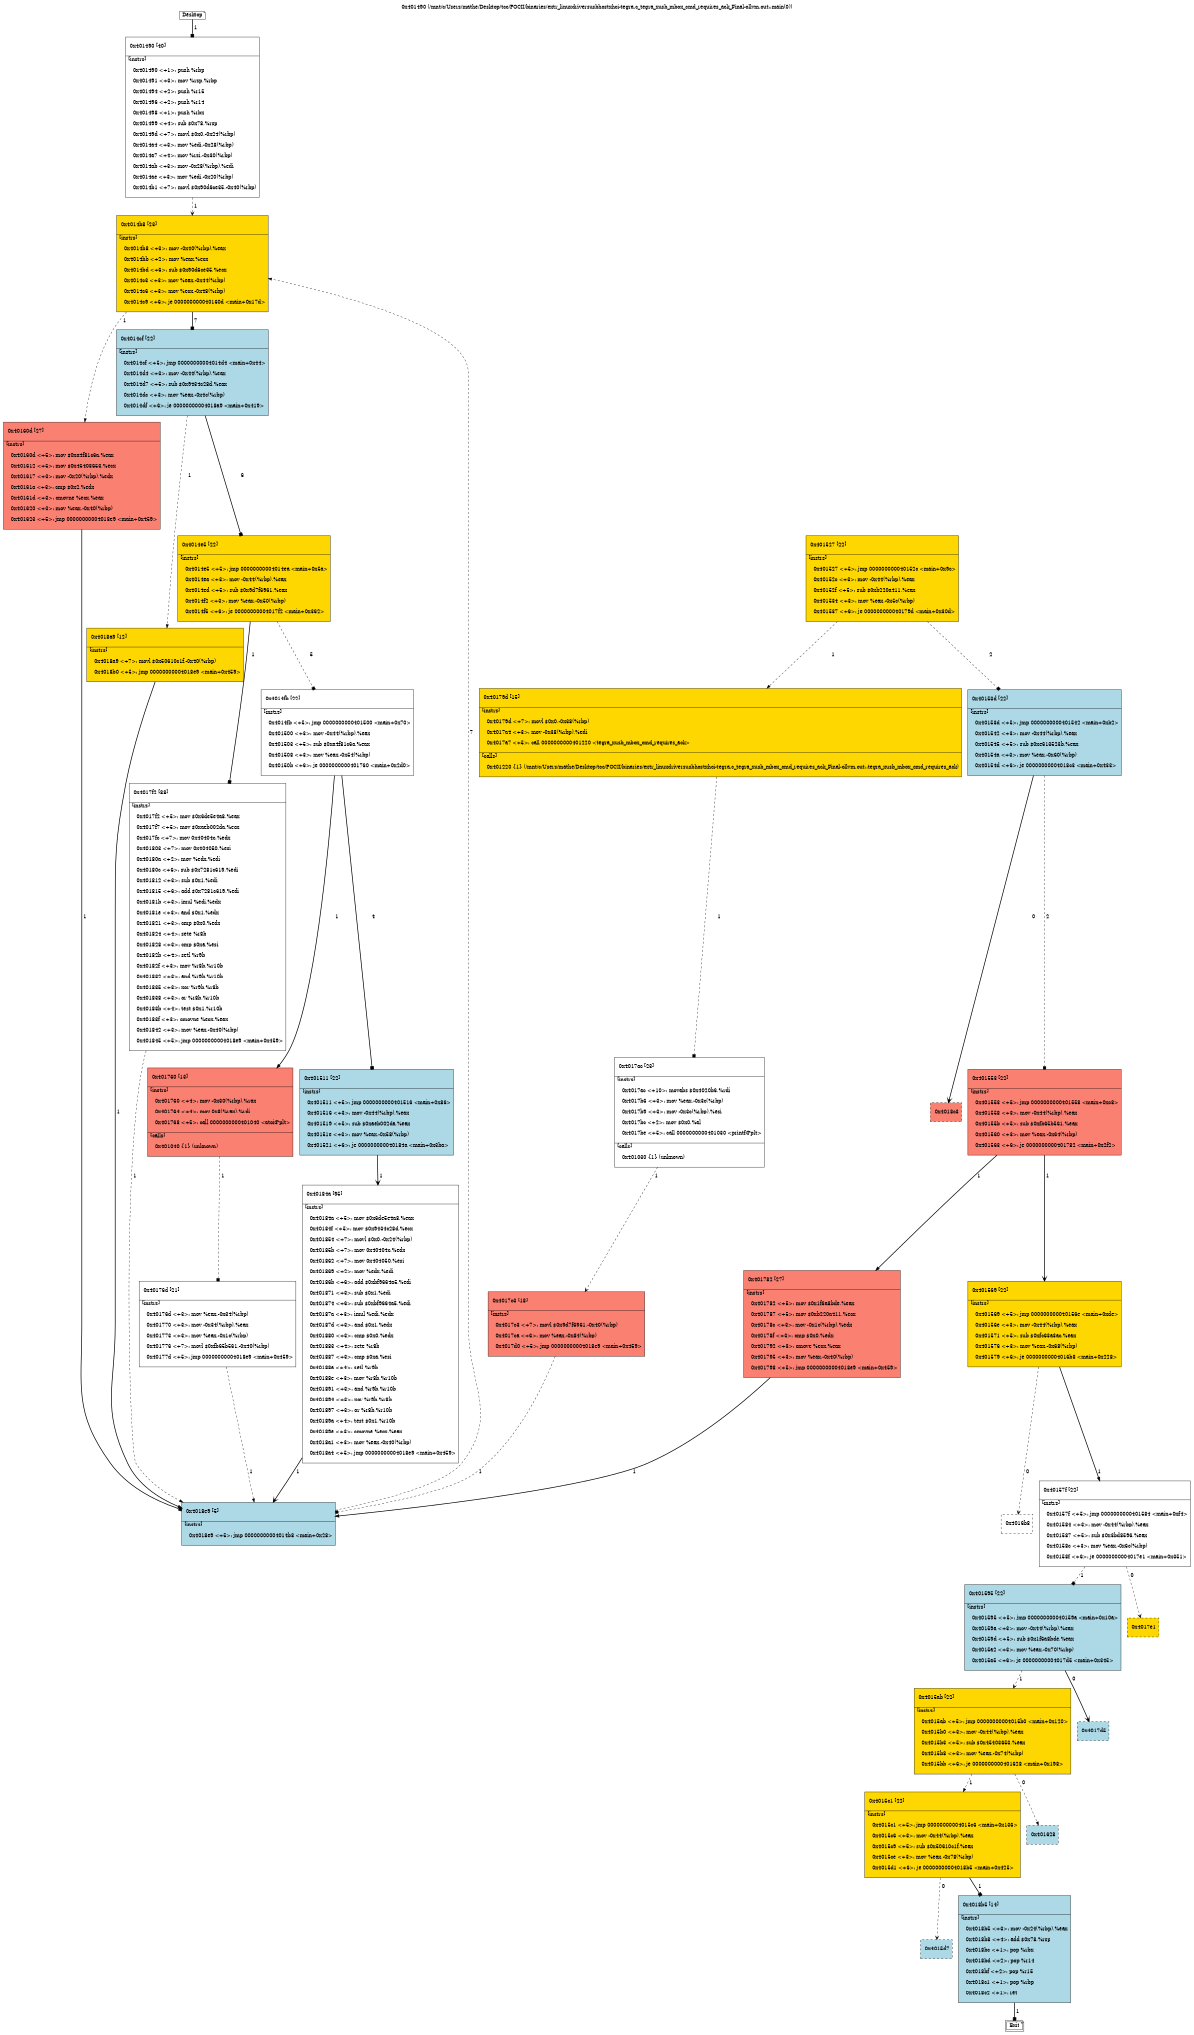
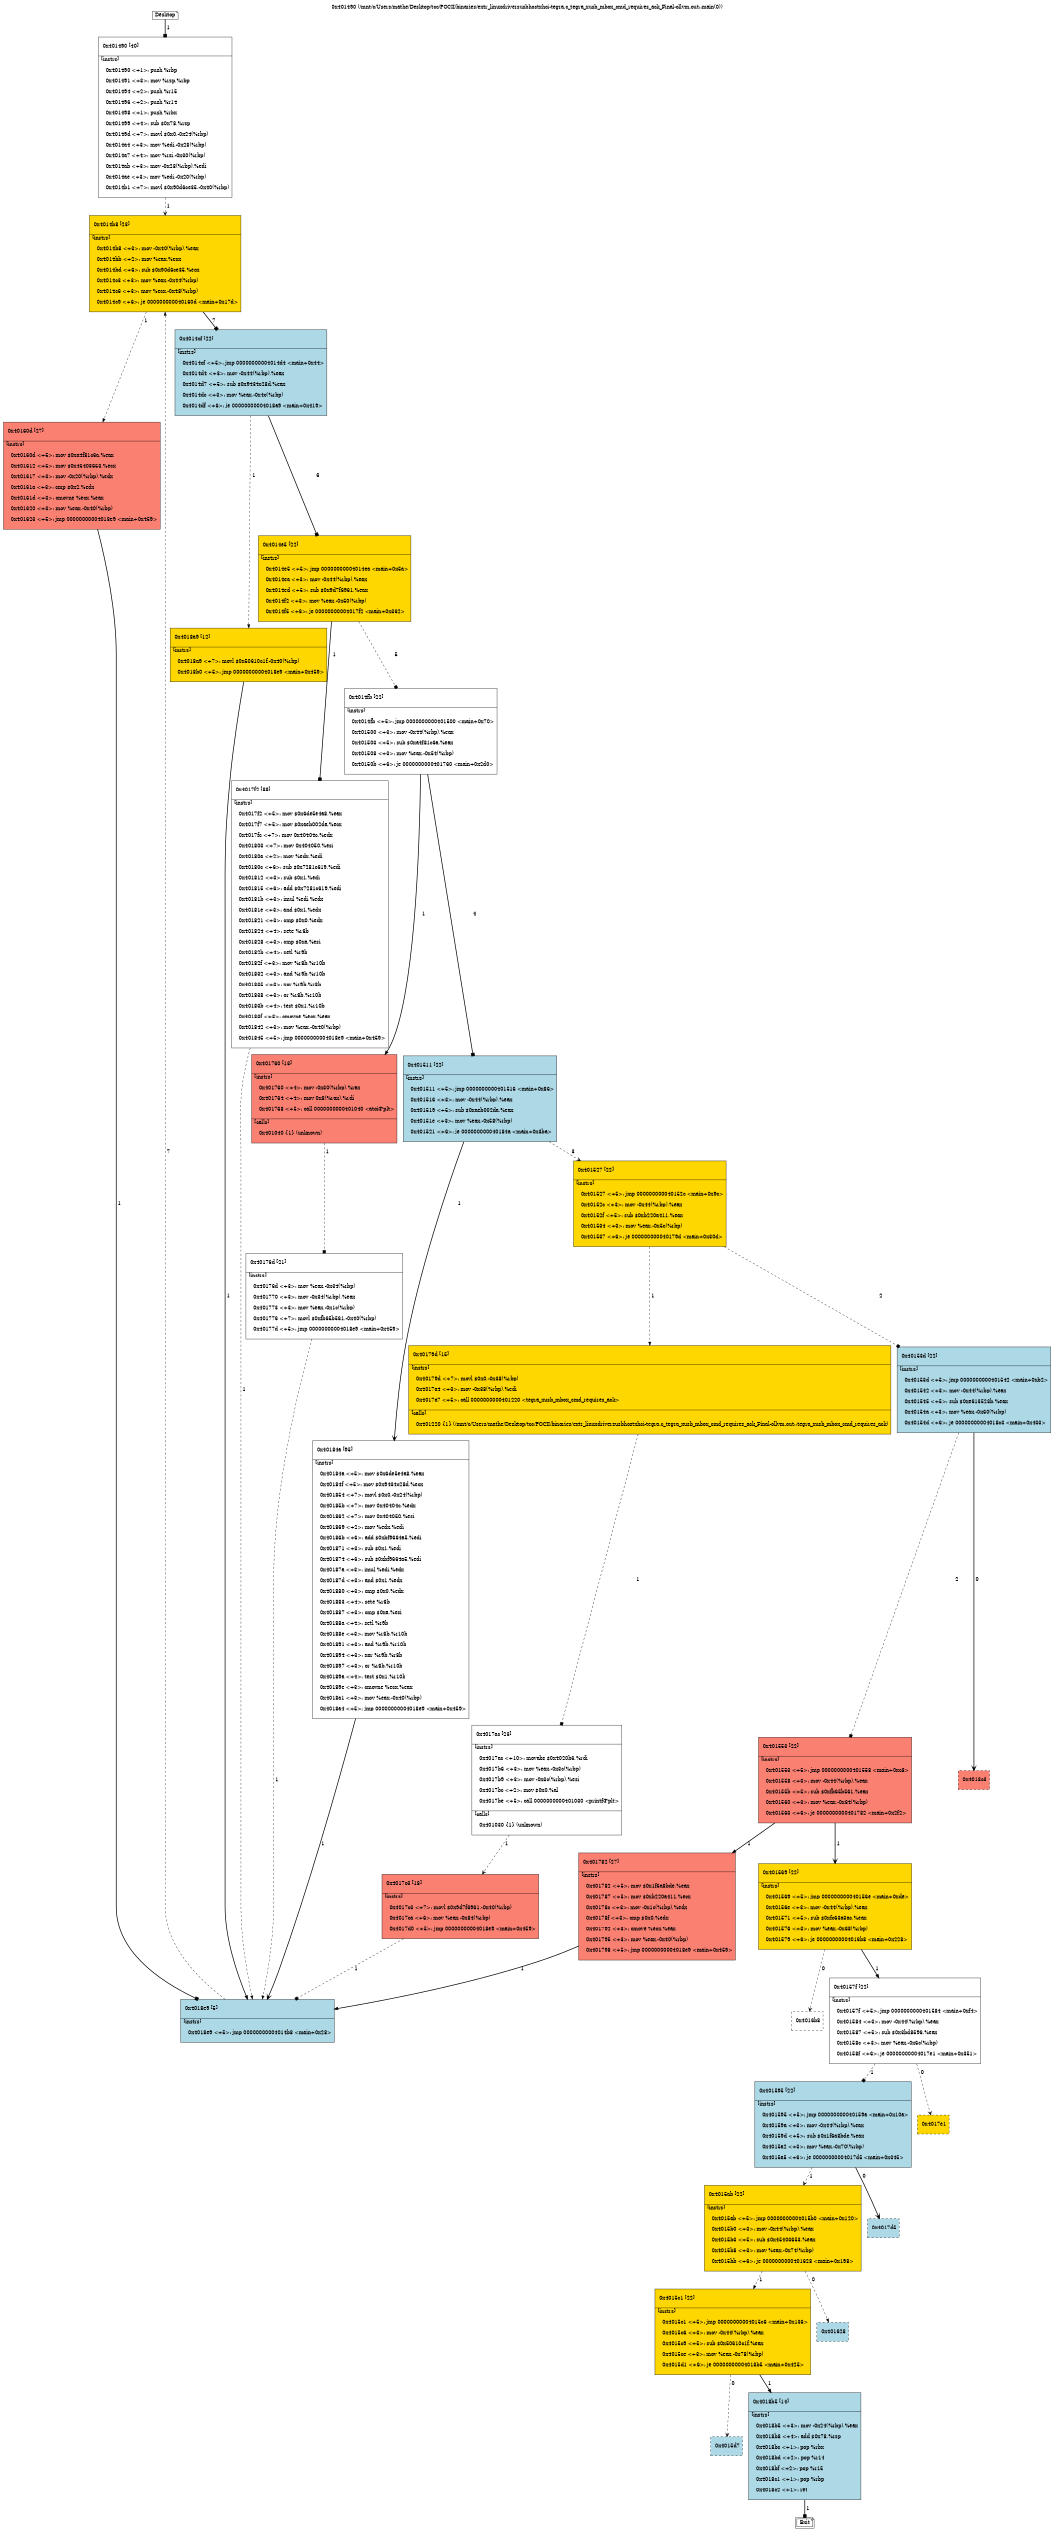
edge "0x401511 [22]" -> "0x401527 [22]": added, label "3"
edge "0x4015c1 [22]" -> "0x4018b5 [14]": arrowhead box -> normal
